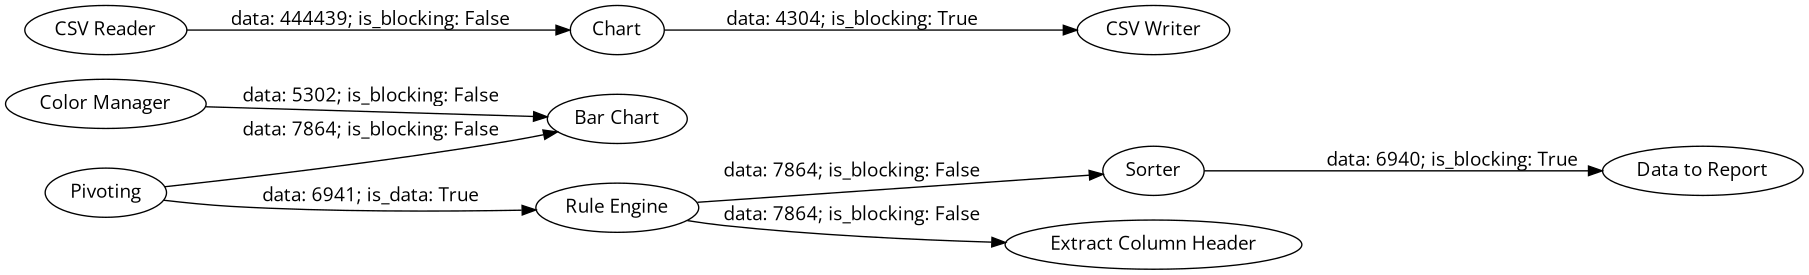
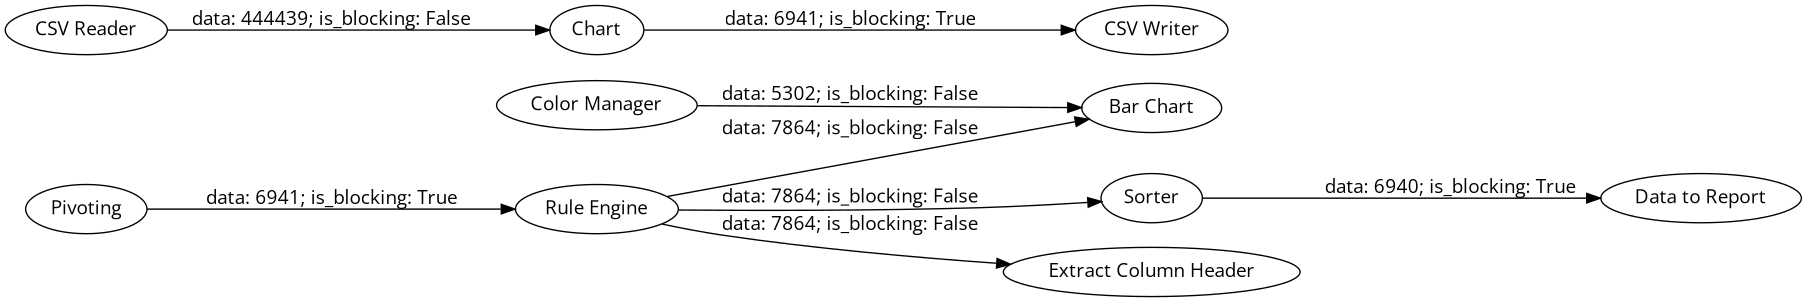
edge "Chart" -> "CSV Writer": label "data: 4304; is_blocking: True" -> "data: 6941; is_blocking: True"
edge "Pivoting" -> "Bar Chart": now "Rule Engine" -> "Bar Chart"
edge "Pivoting" -> "Rule Engine": label "data: 6941; is_data: True" -> "data: 6941; is_blocking: True"
